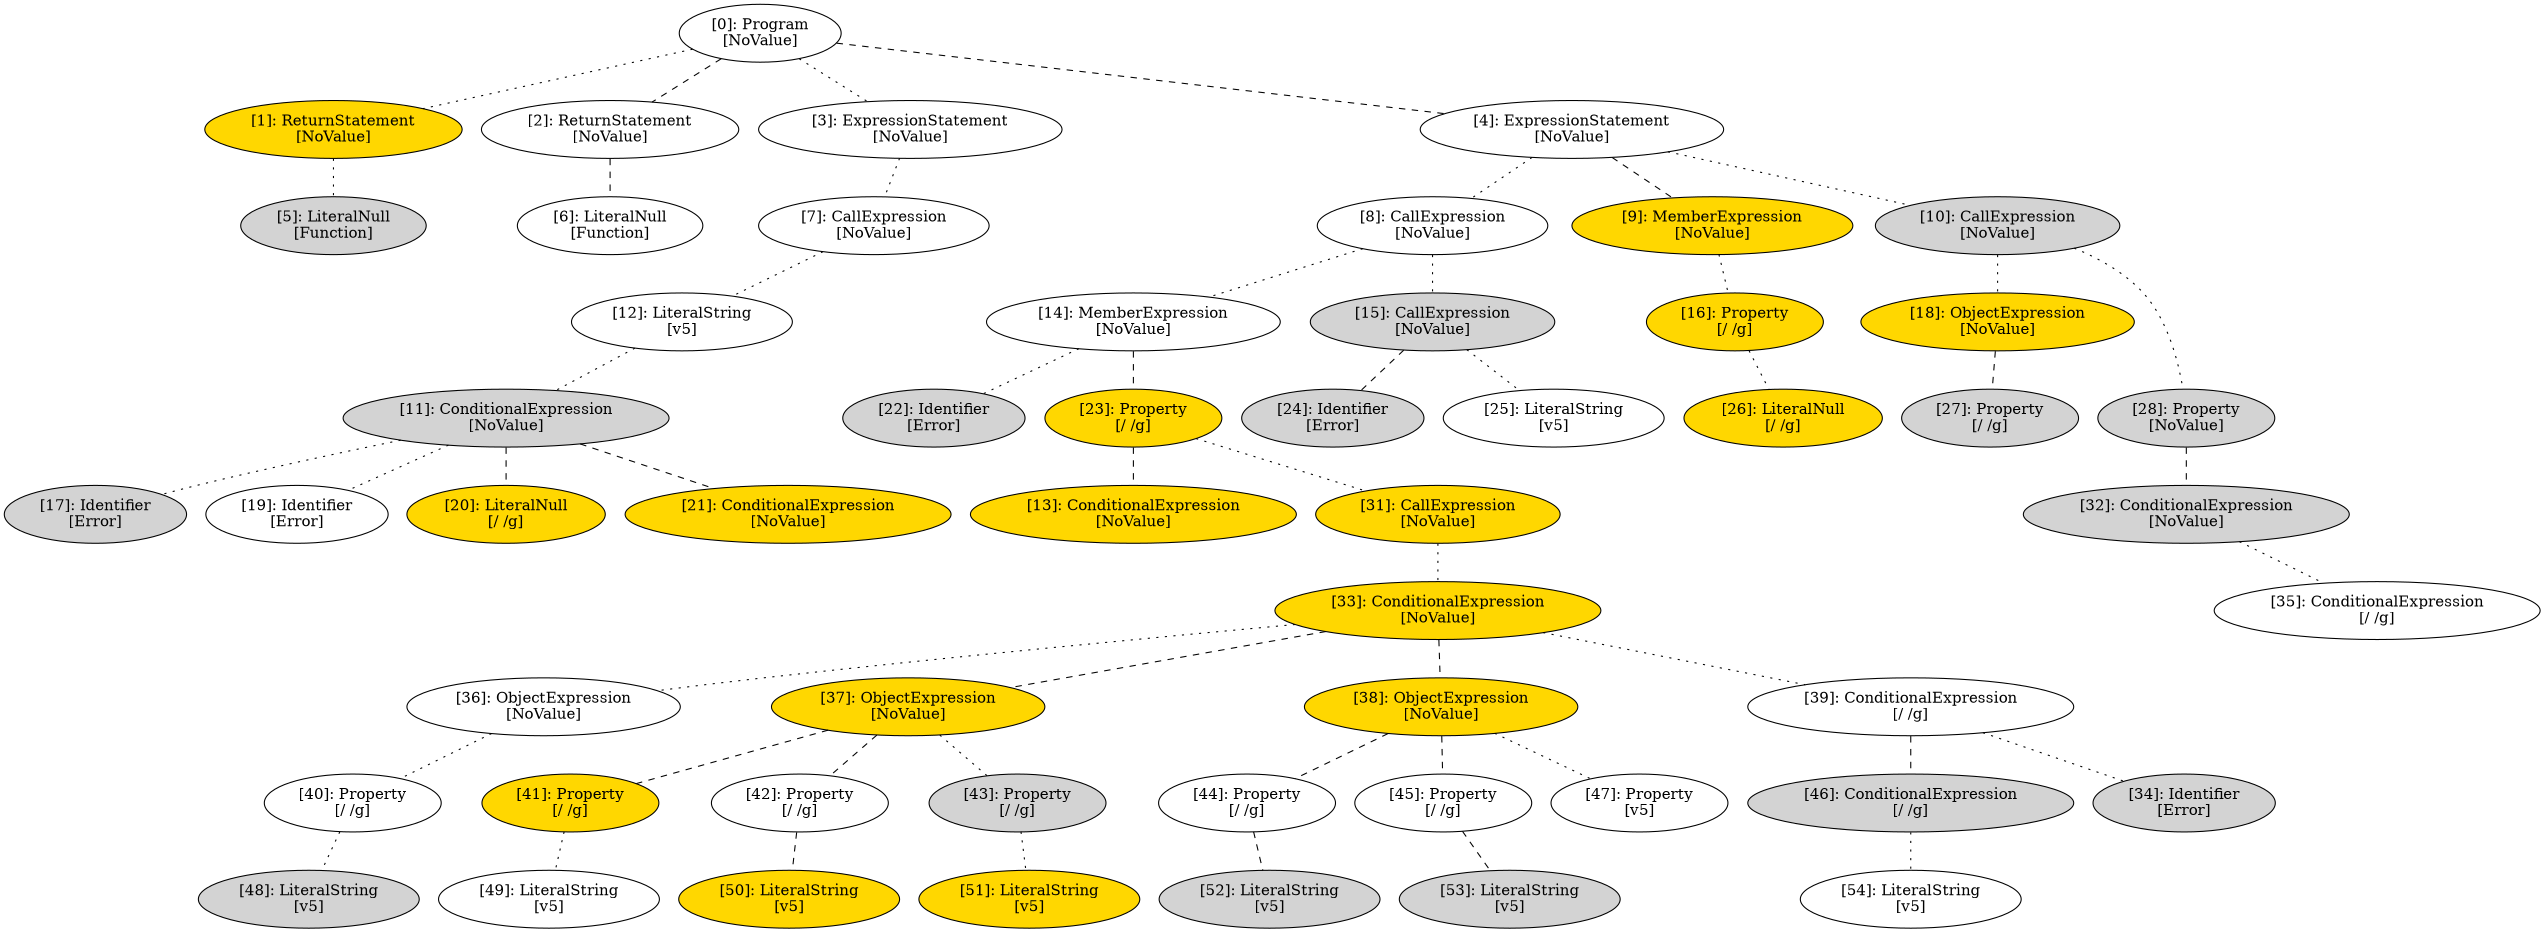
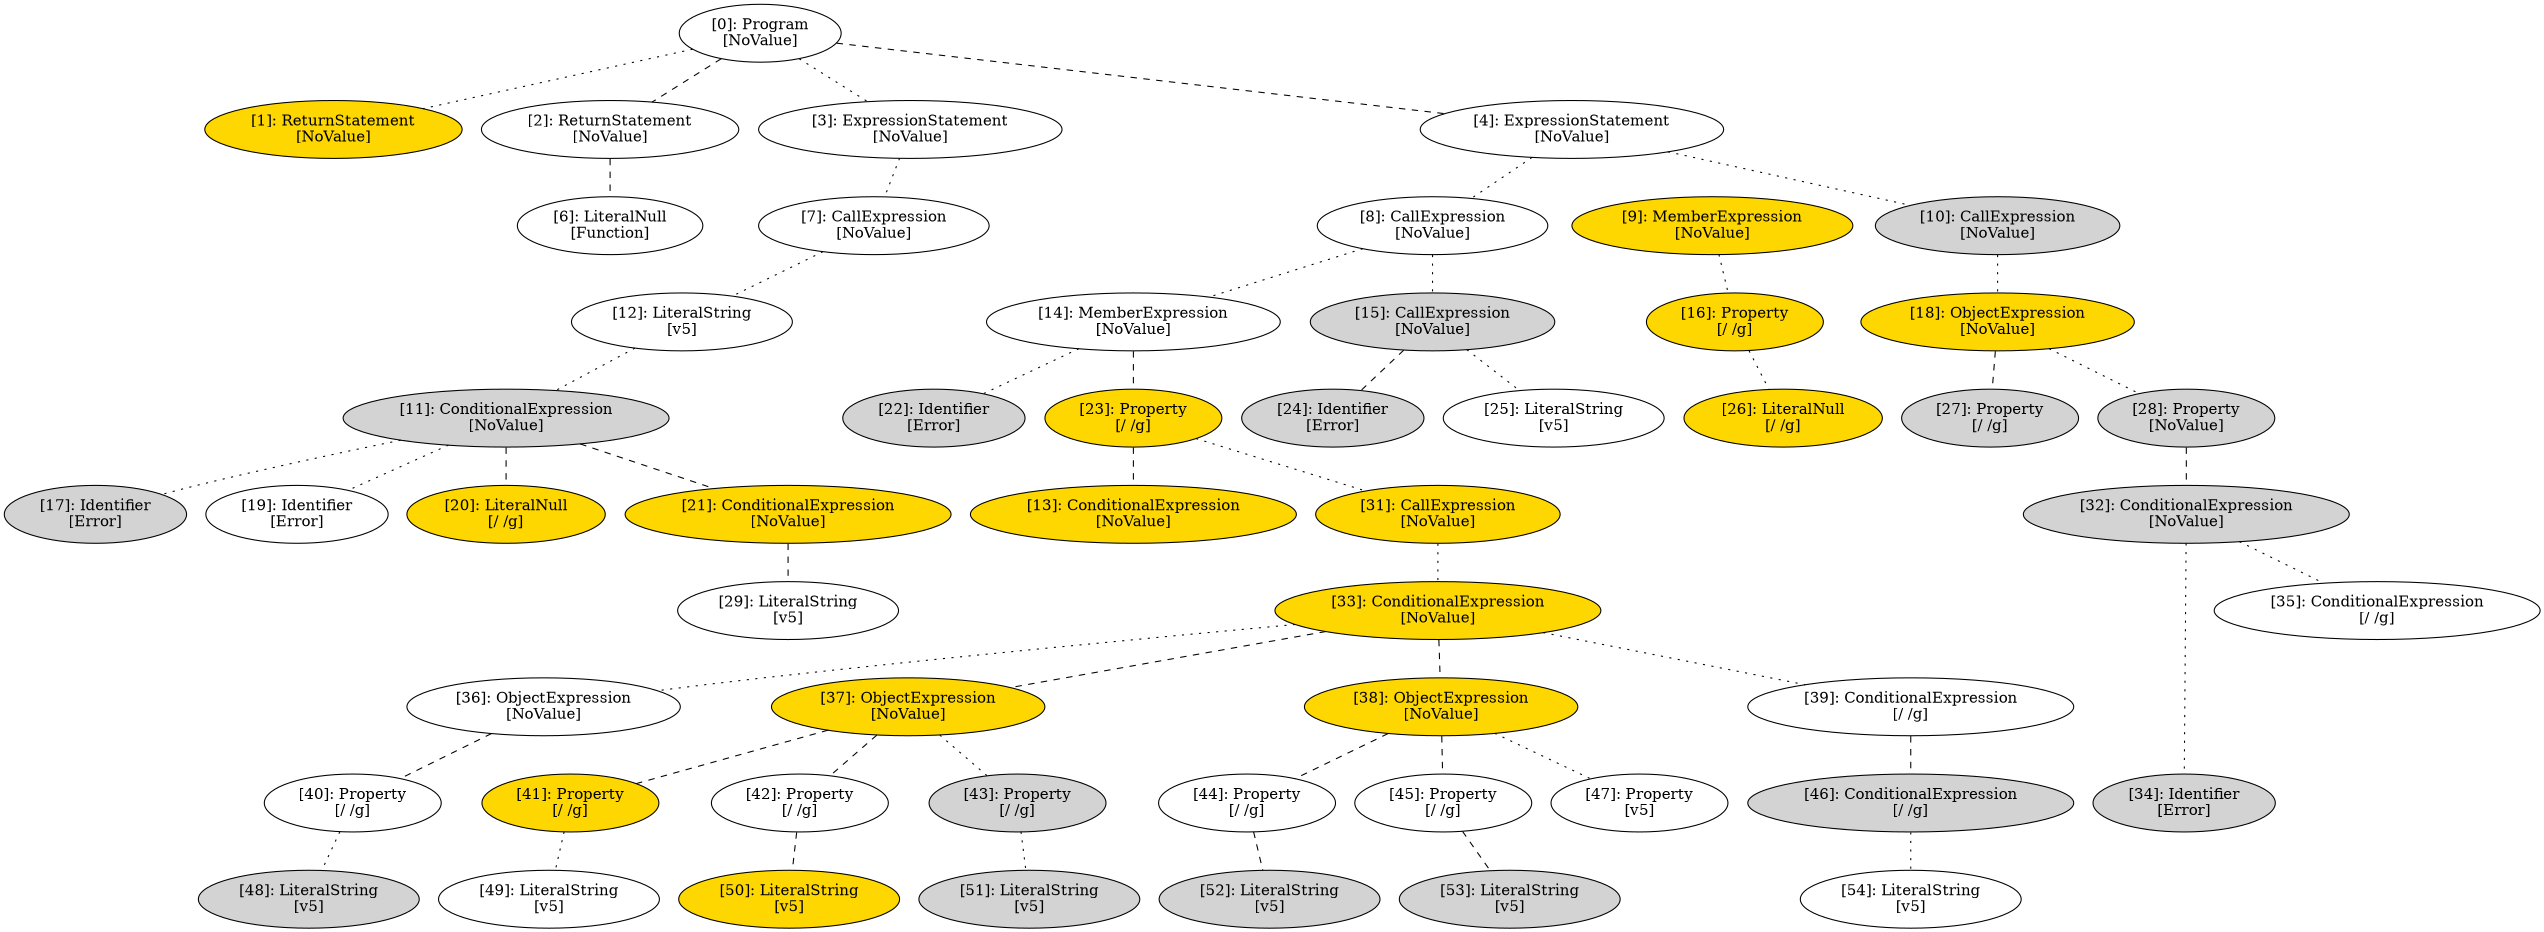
edge "[4]: ExpressionStatement [NoValue]" -- "[9]: MemberExpression [NoValue]": removed
node "[5]: LiteralNull [Function]": removed
edge "[10]: CallExpression [NoValue]" -- "[28]: Property [NoValue]": now "[18]: ObjectExpression [NoValue]" -- "[28]: Property [NoValue]"
node "[29]: LiteralString [v5]": added
edge "[36]: ObjectExpression [NoValue]" -- "[40]: Property [/ /g]": style dotted -> dashed
edge "[39]: ConditionalExpression [/ /g]" -- "[34]: Identifier [Error]": now "[32]: ConditionalExpression [NoValue]" -- "[34]: Identifier [Error]"
node "[51]: LiteralString [v5]": fillcolor gold -> lightgrey
